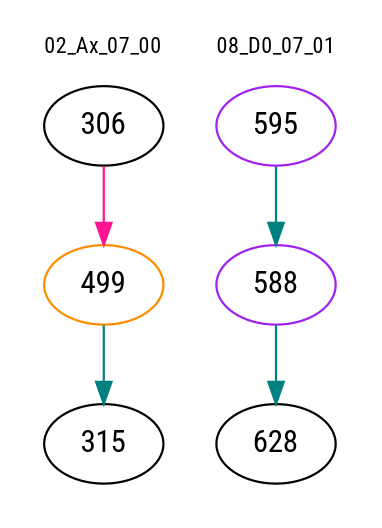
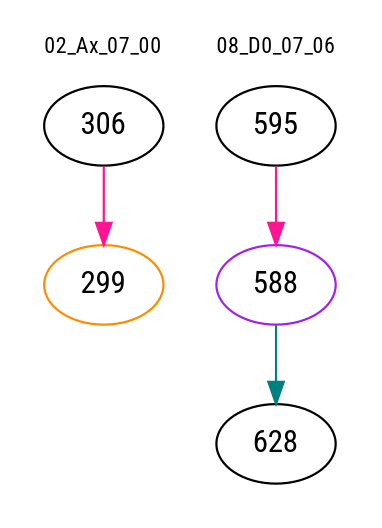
cluster "08_D0_07_01": label "08_D0_07_01" -> "08_D0_07_06"
node "595": color purple -> black
edge "595" -> "588": color teal -> deeppink
node "499": label "499" -> "299"
node "315": removed
